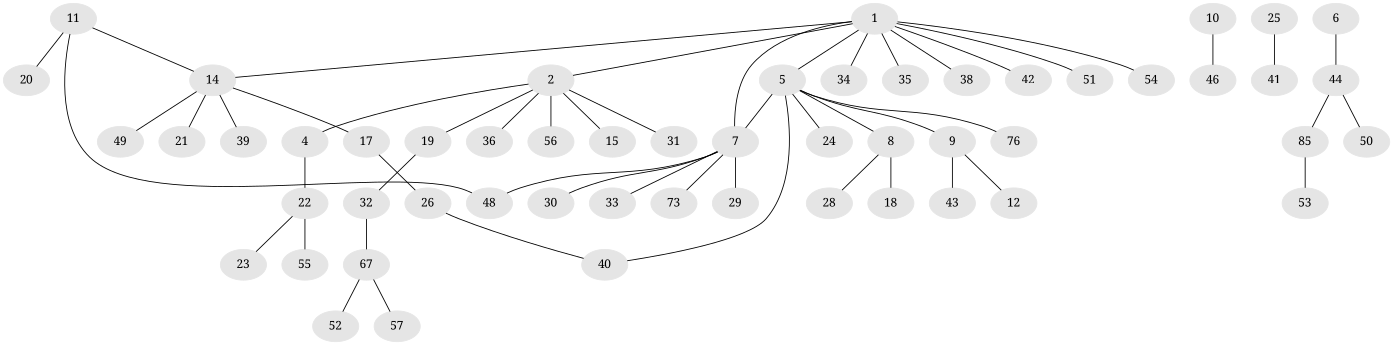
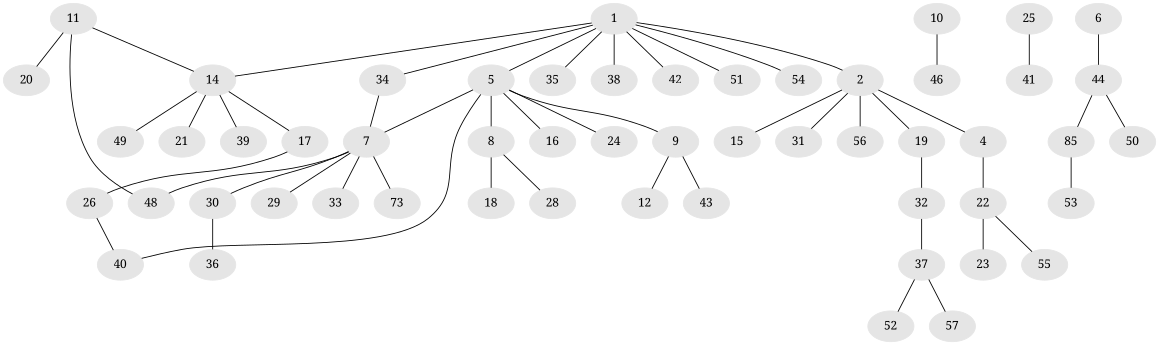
edge "1" -- "7": now "34" -- "7"
edge "2" -- "36": now "30" -- "36"
node "76": label "76" -> "16"
node "67": label "67" -> "37"
